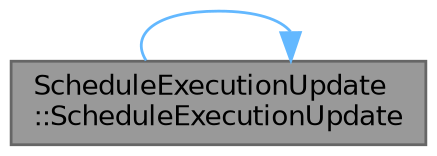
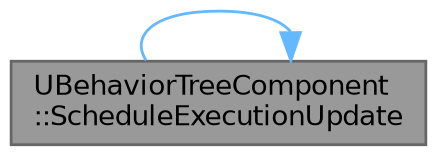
node "ScheduleExecutionUpdate ::ScheduleExecutionUpdate": label "ScheduleExecutionUpdate ::ScheduleExecutionUpdate" -> "UBehaviorTreeComponent ::ScheduleExecutionUpdate"
